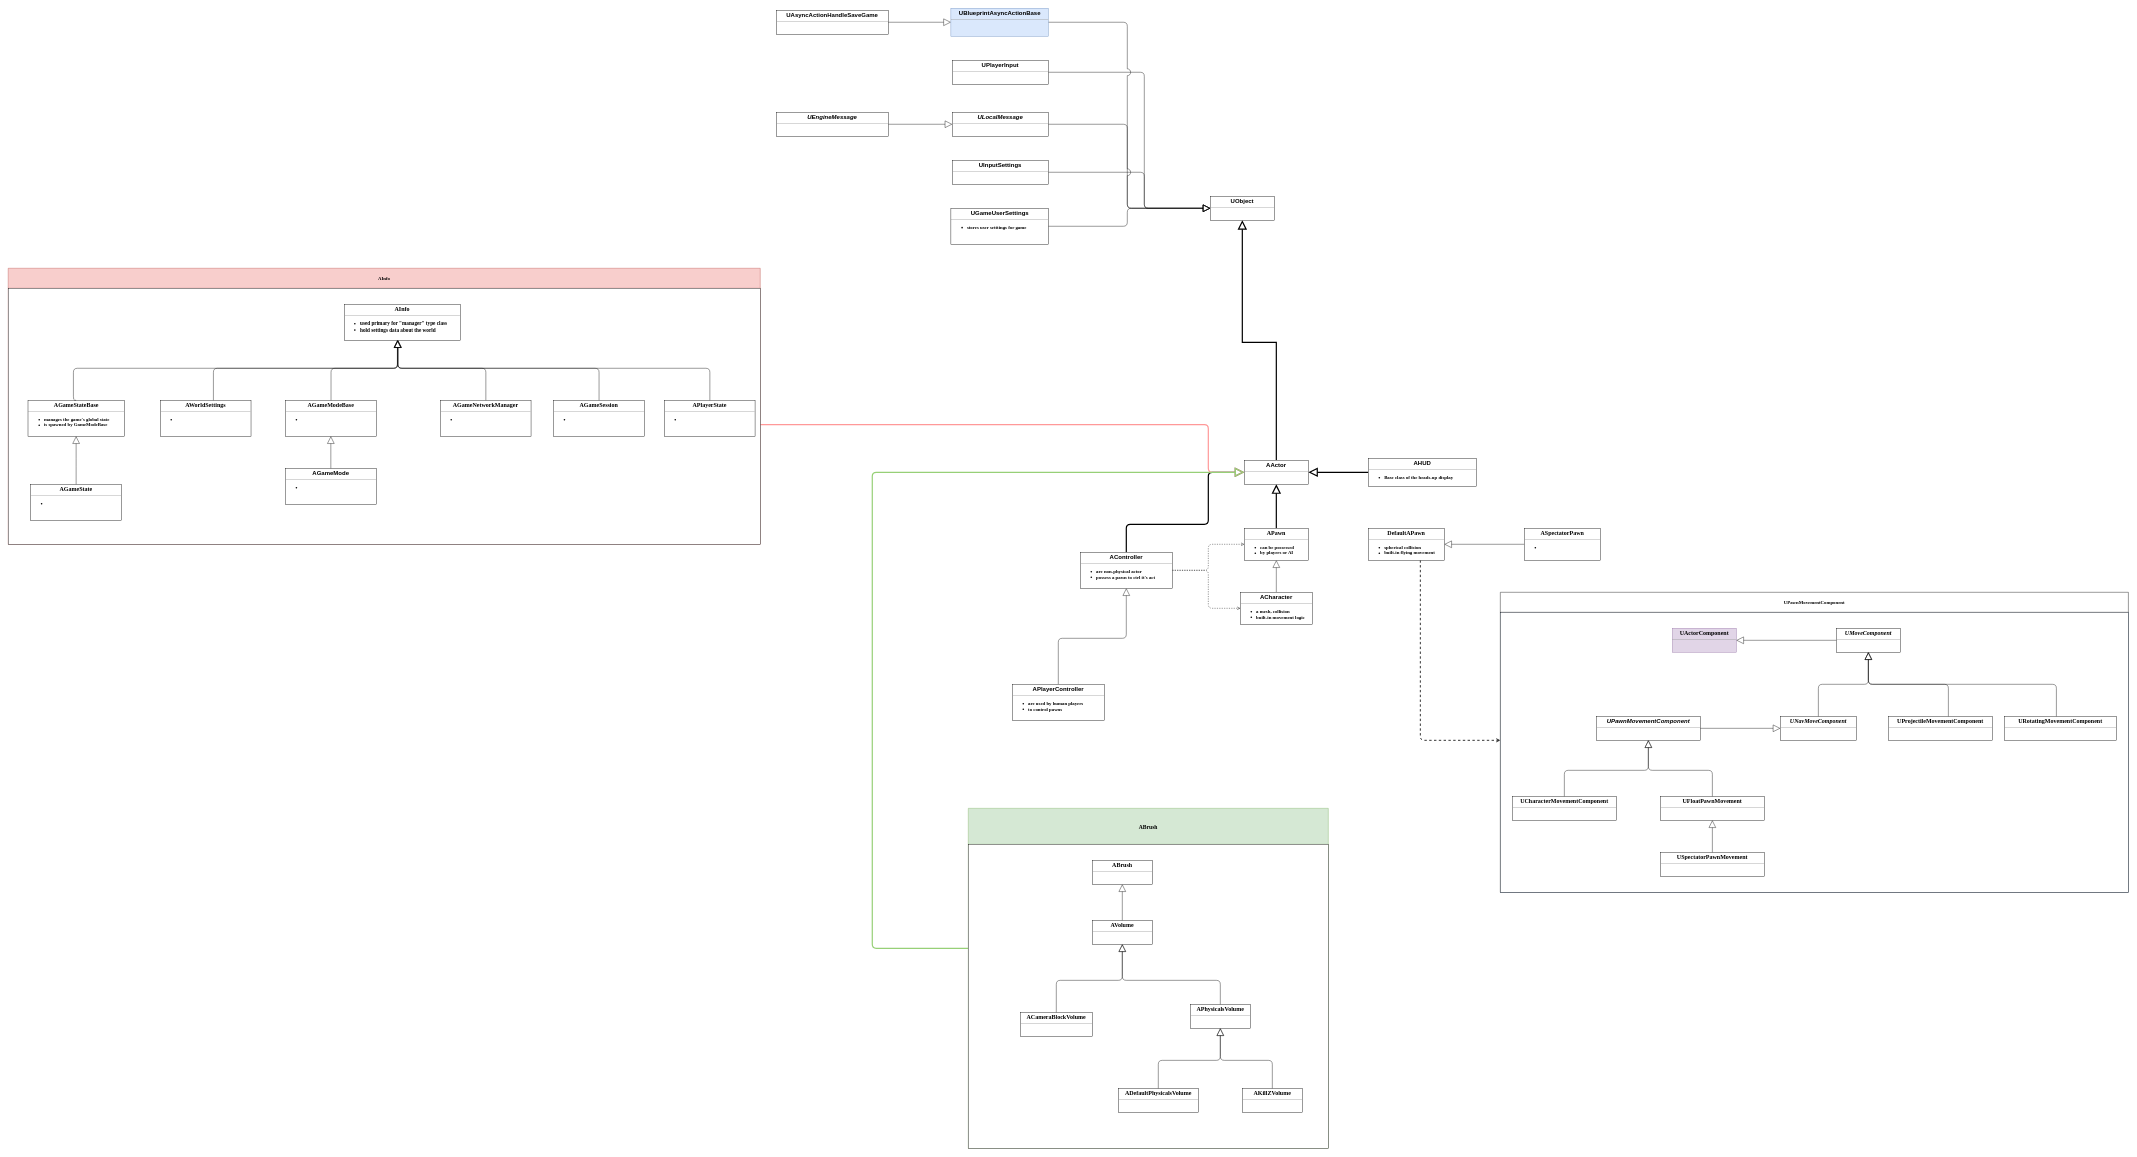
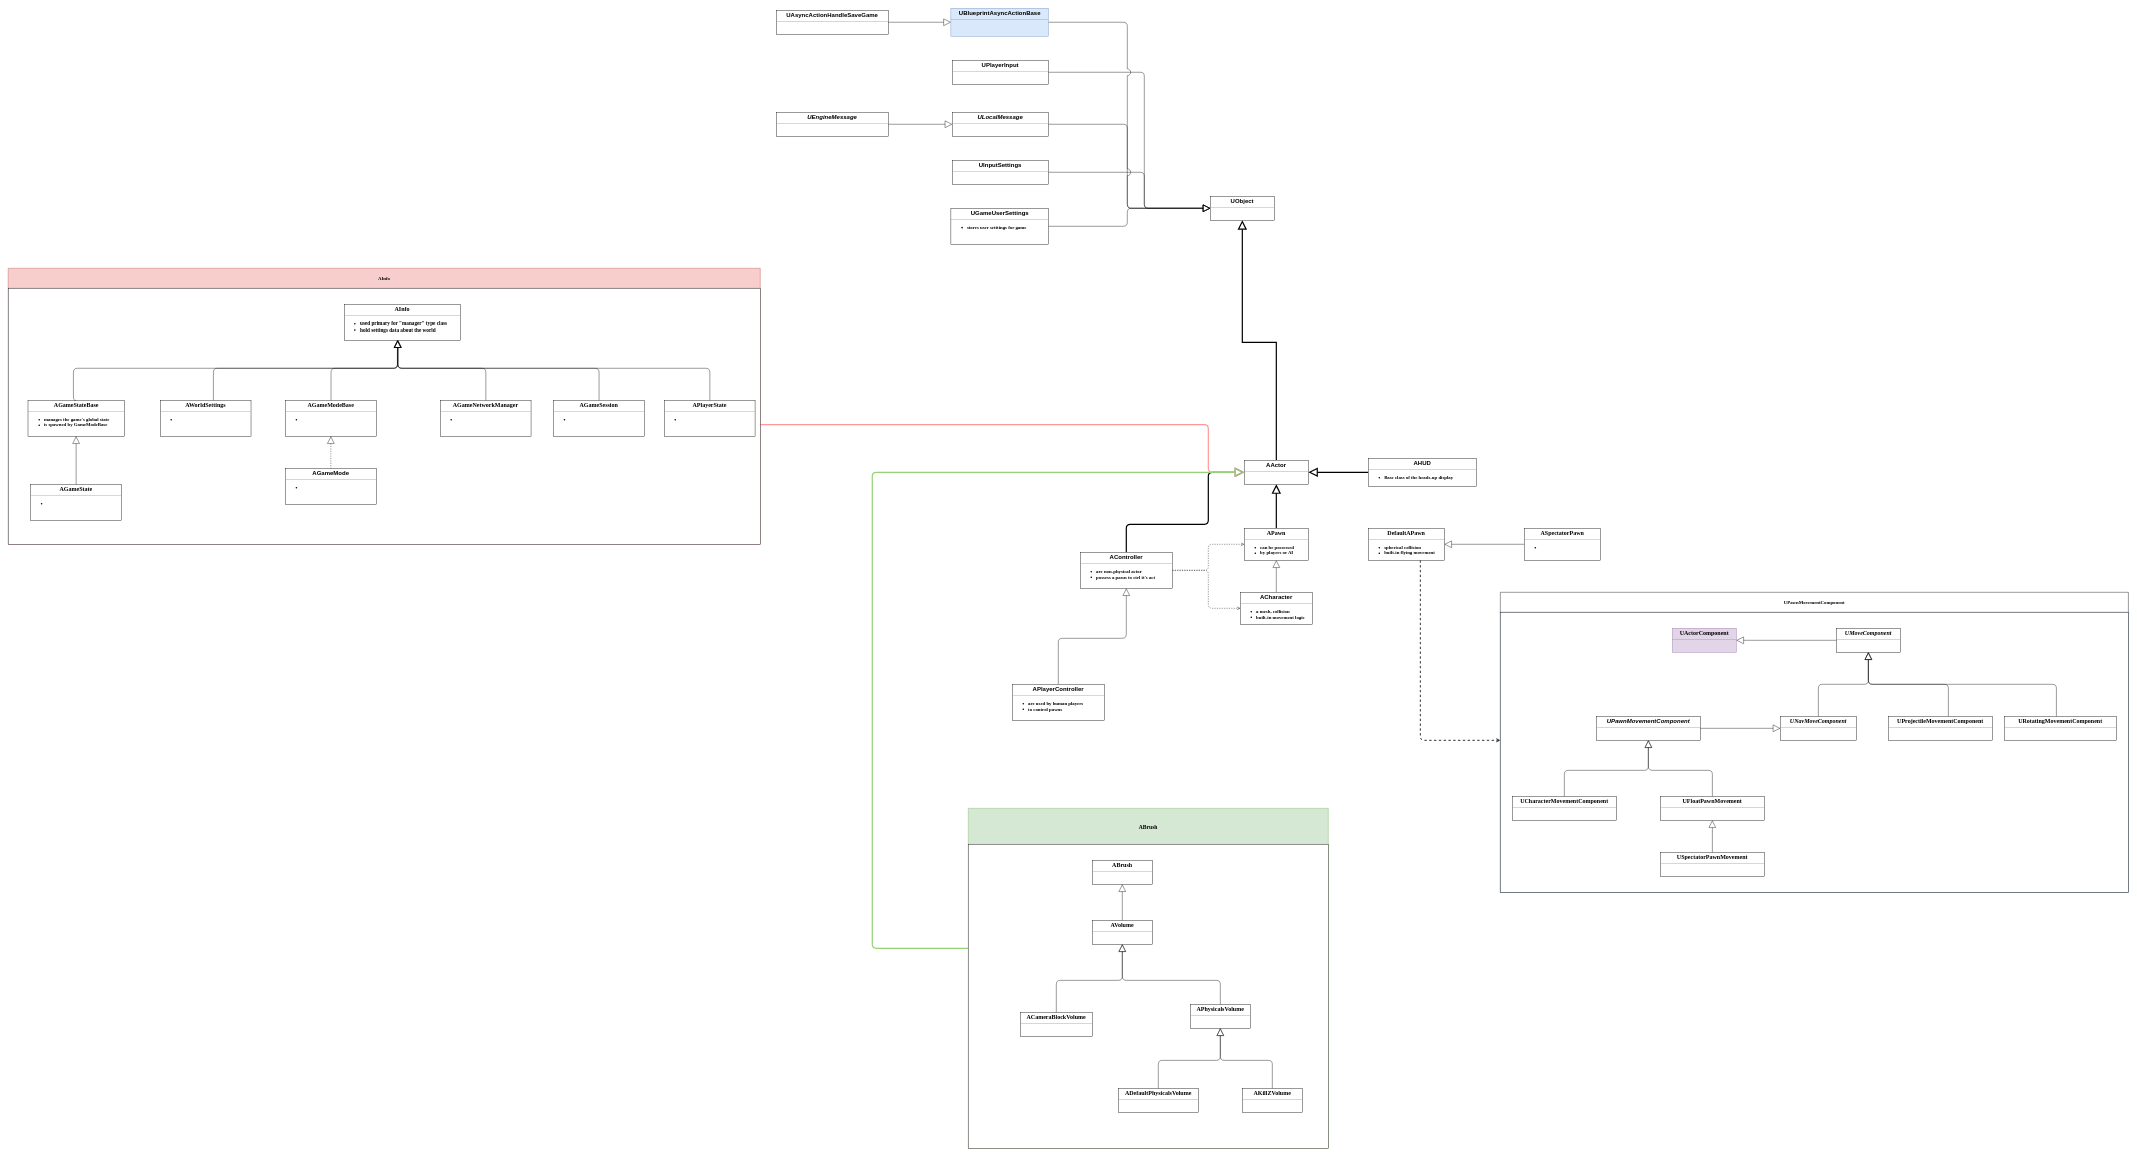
edge "AGameMode" -> "AGameModeBase": style solid -> dashed
